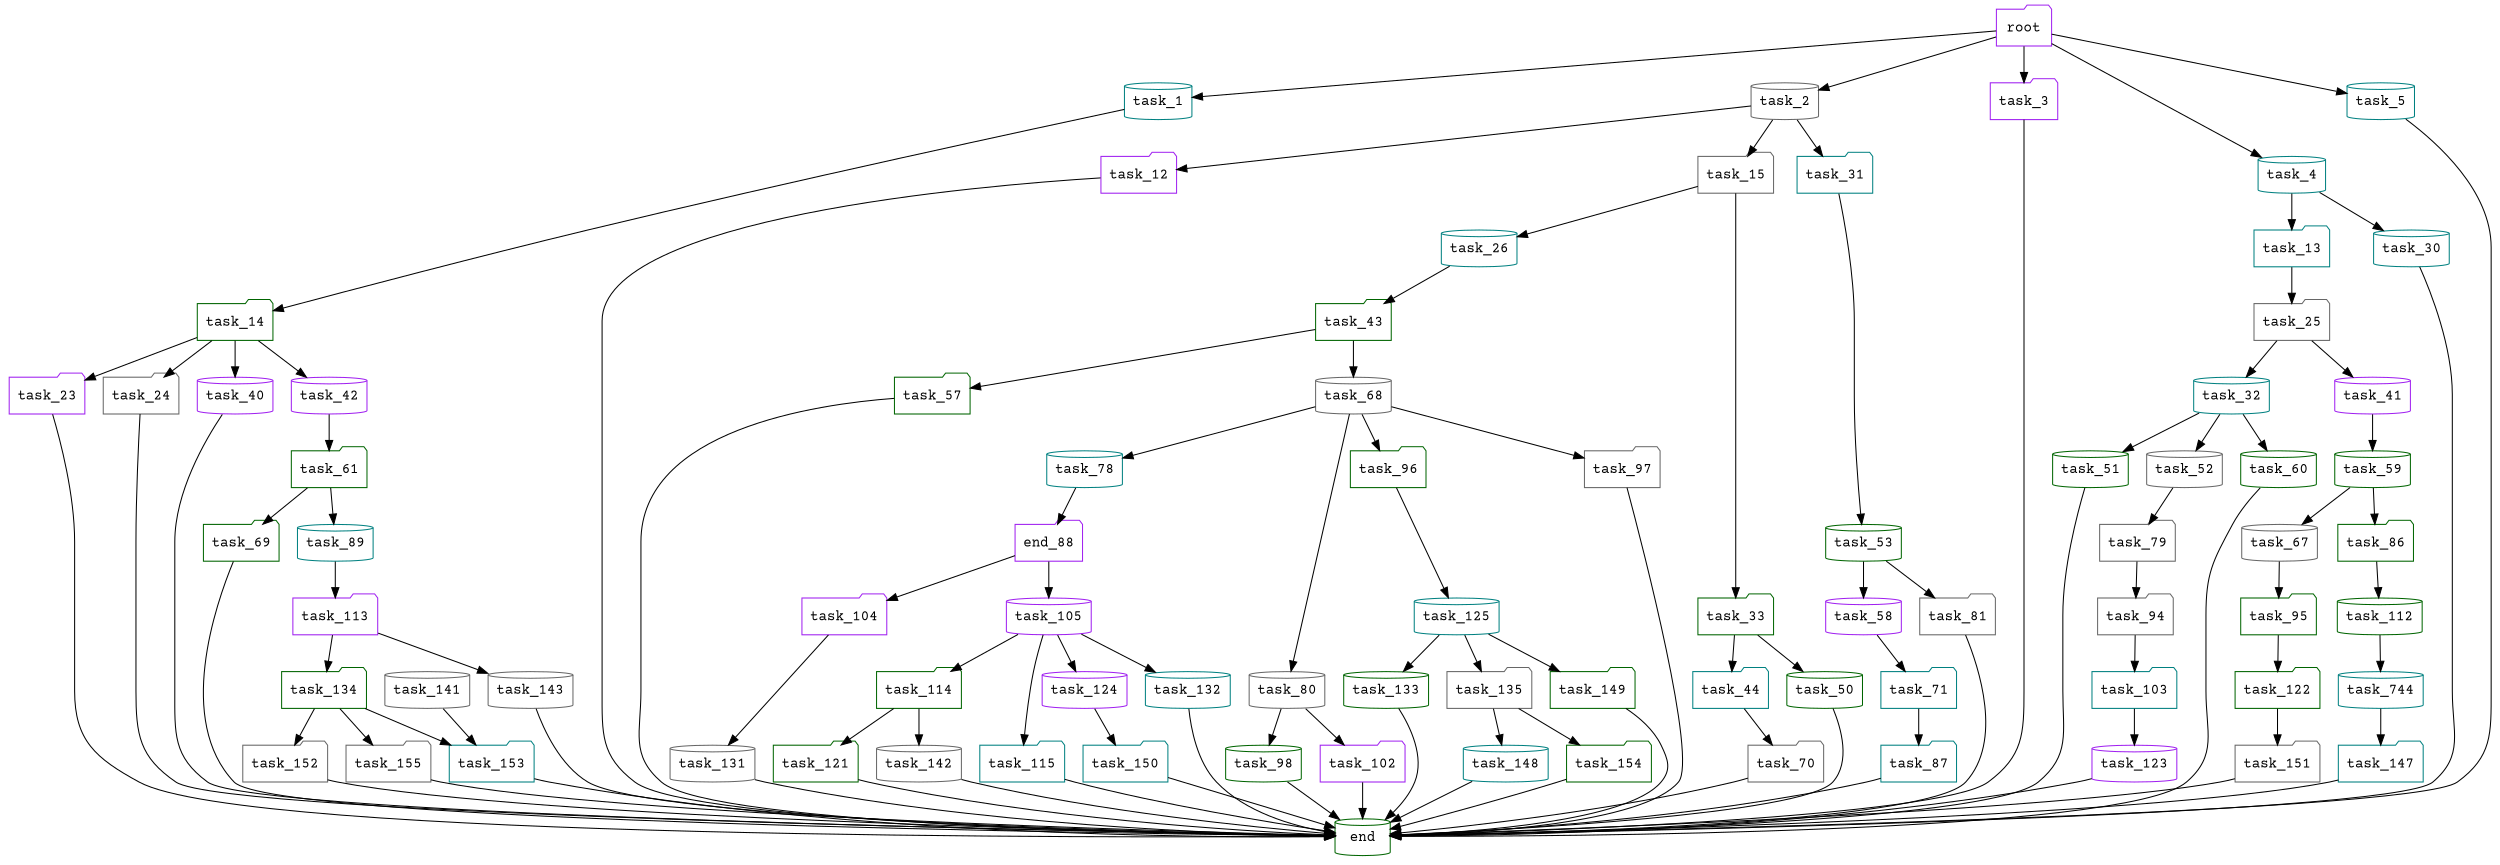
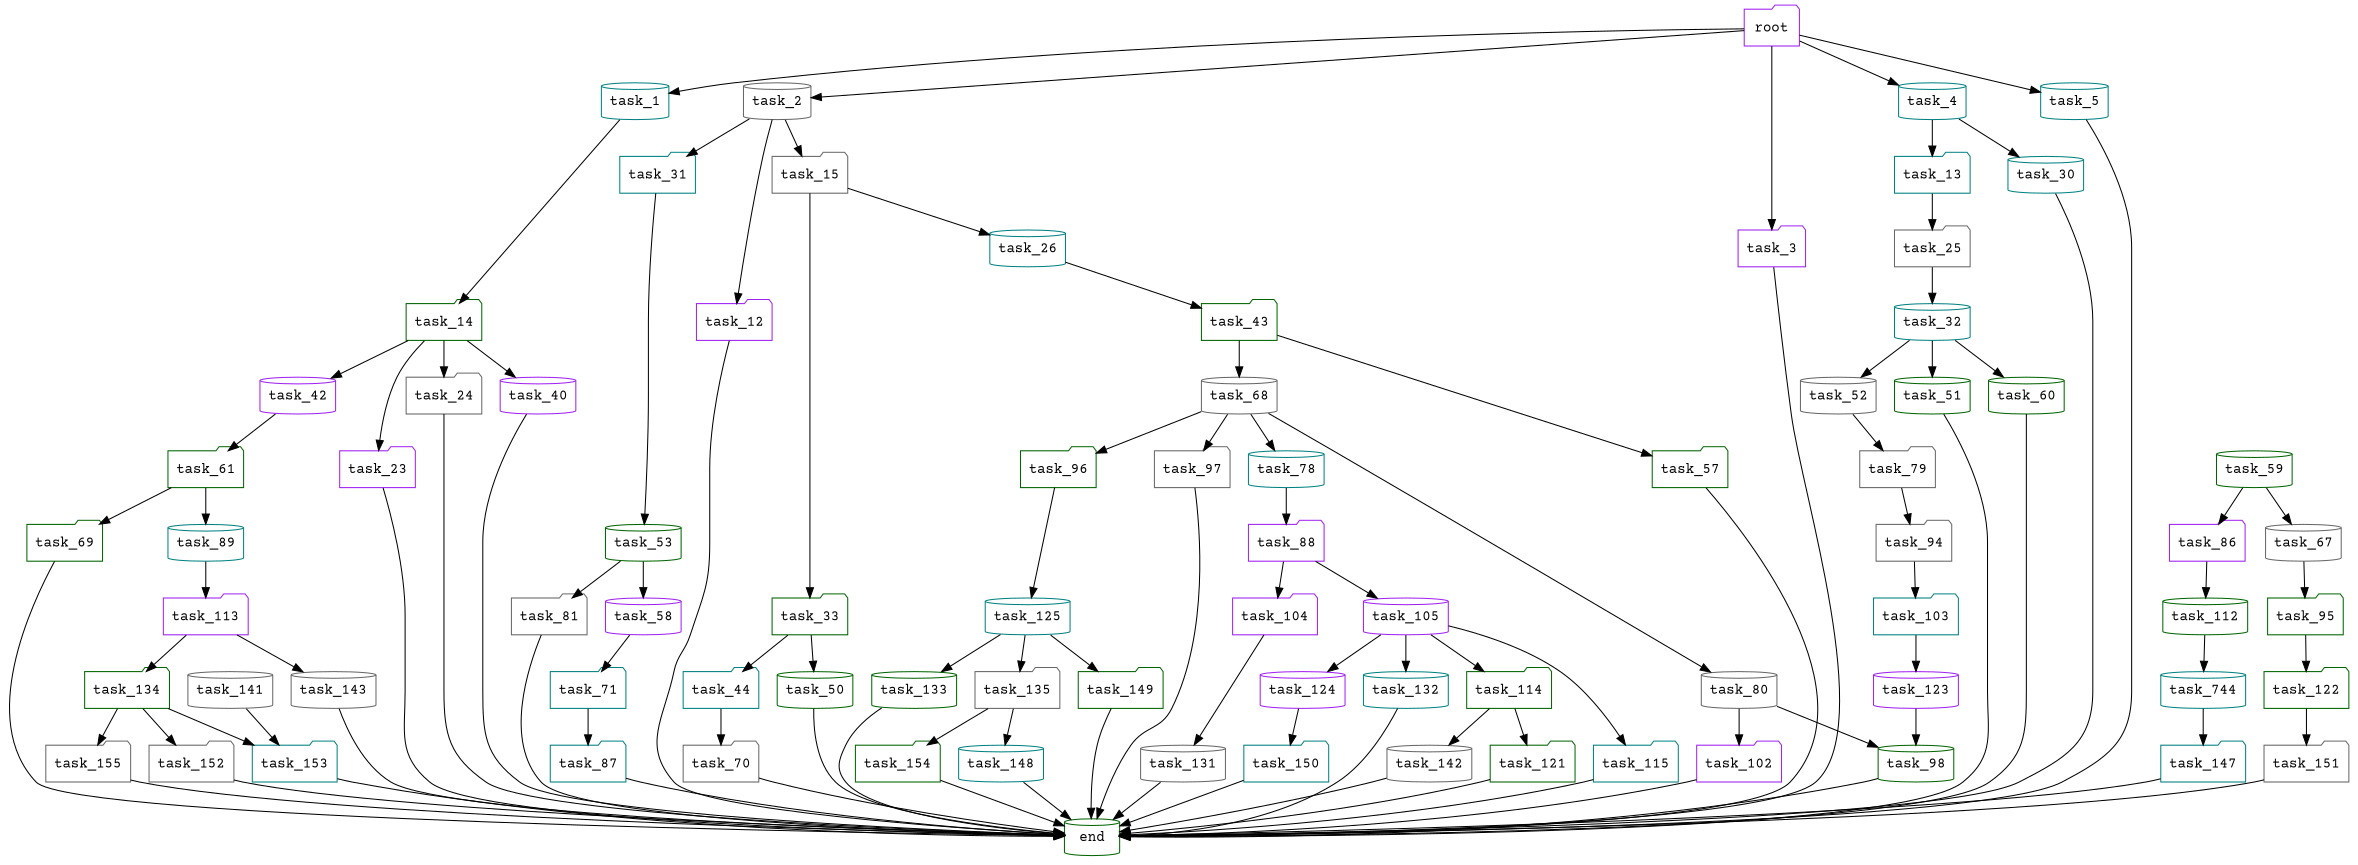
node "task_41": removed
node "end_88": label "end_88" -> "task_88"
node "task_86": color darkgreen -> purple
edge "task_123" -> "end": now "task_123" -> "task_98"
